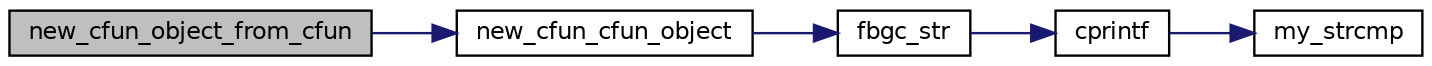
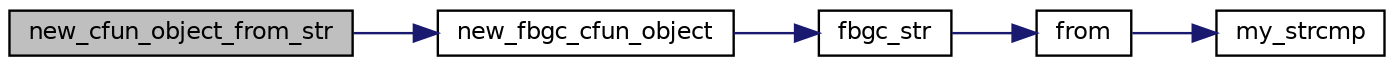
node "new_cfun_object_from_cfun": label "new_cfun_object_from_cfun" -> "new_cfun_object_from_str"
node "new_cfun_cfun_object": label "new_cfun_cfun_object" -> "new_fbgc_cfun_object"
node "cprintf": label "cprintf" -> "from"
